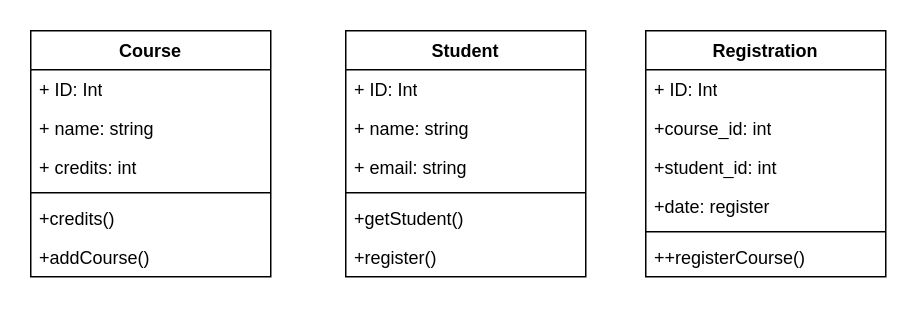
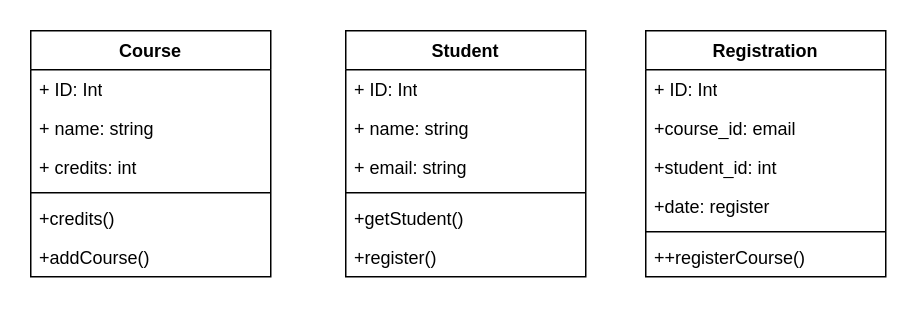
node "+course_id: int": label "+course_id: int" -> "+course_id: email"
